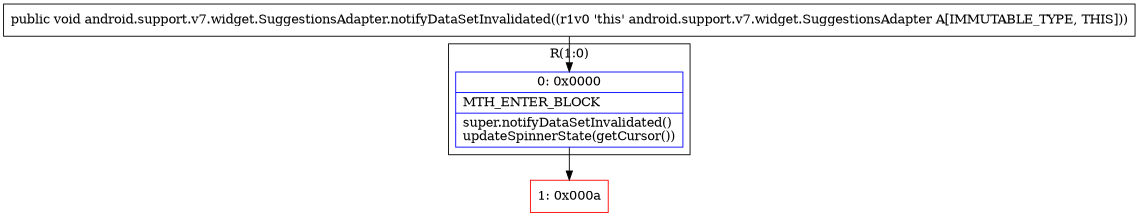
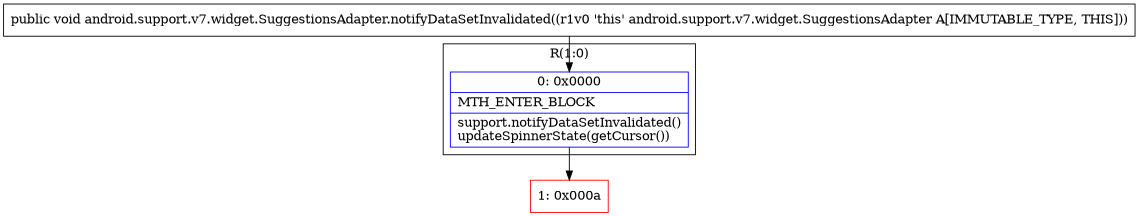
node "0: 0x0000": text "super.notifyDataSetInvalidated()" -> "support.notifyDataSetInvalidated()"
